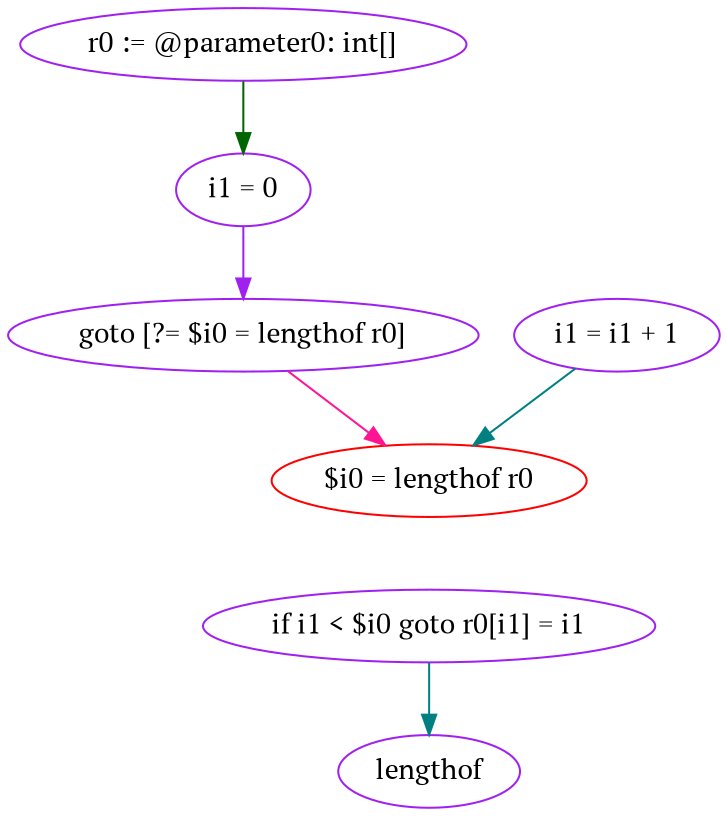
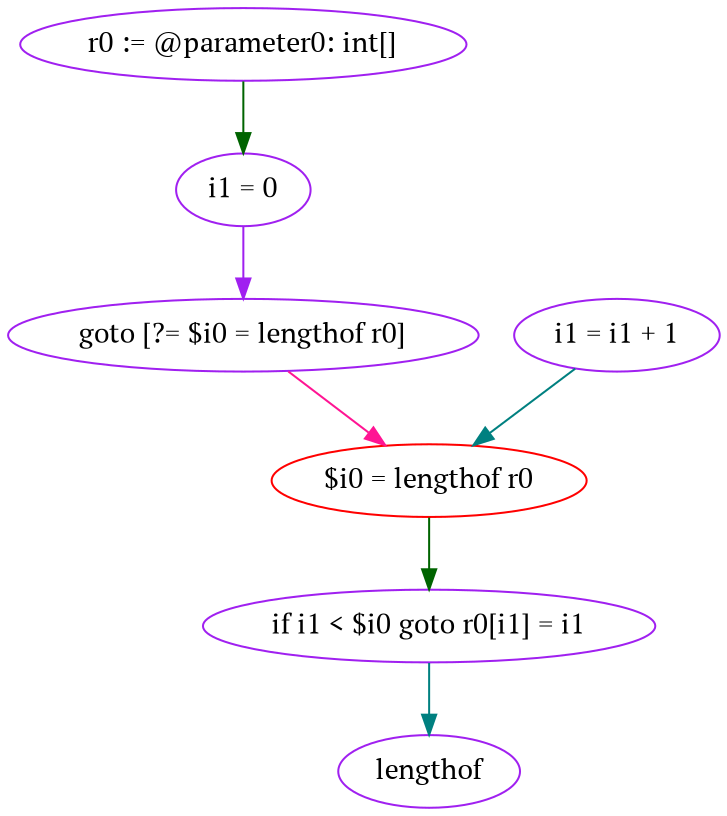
edge "$i0 = lengthof r0" -> "if i1 < $i0 goto r0[i1] = i1": added
